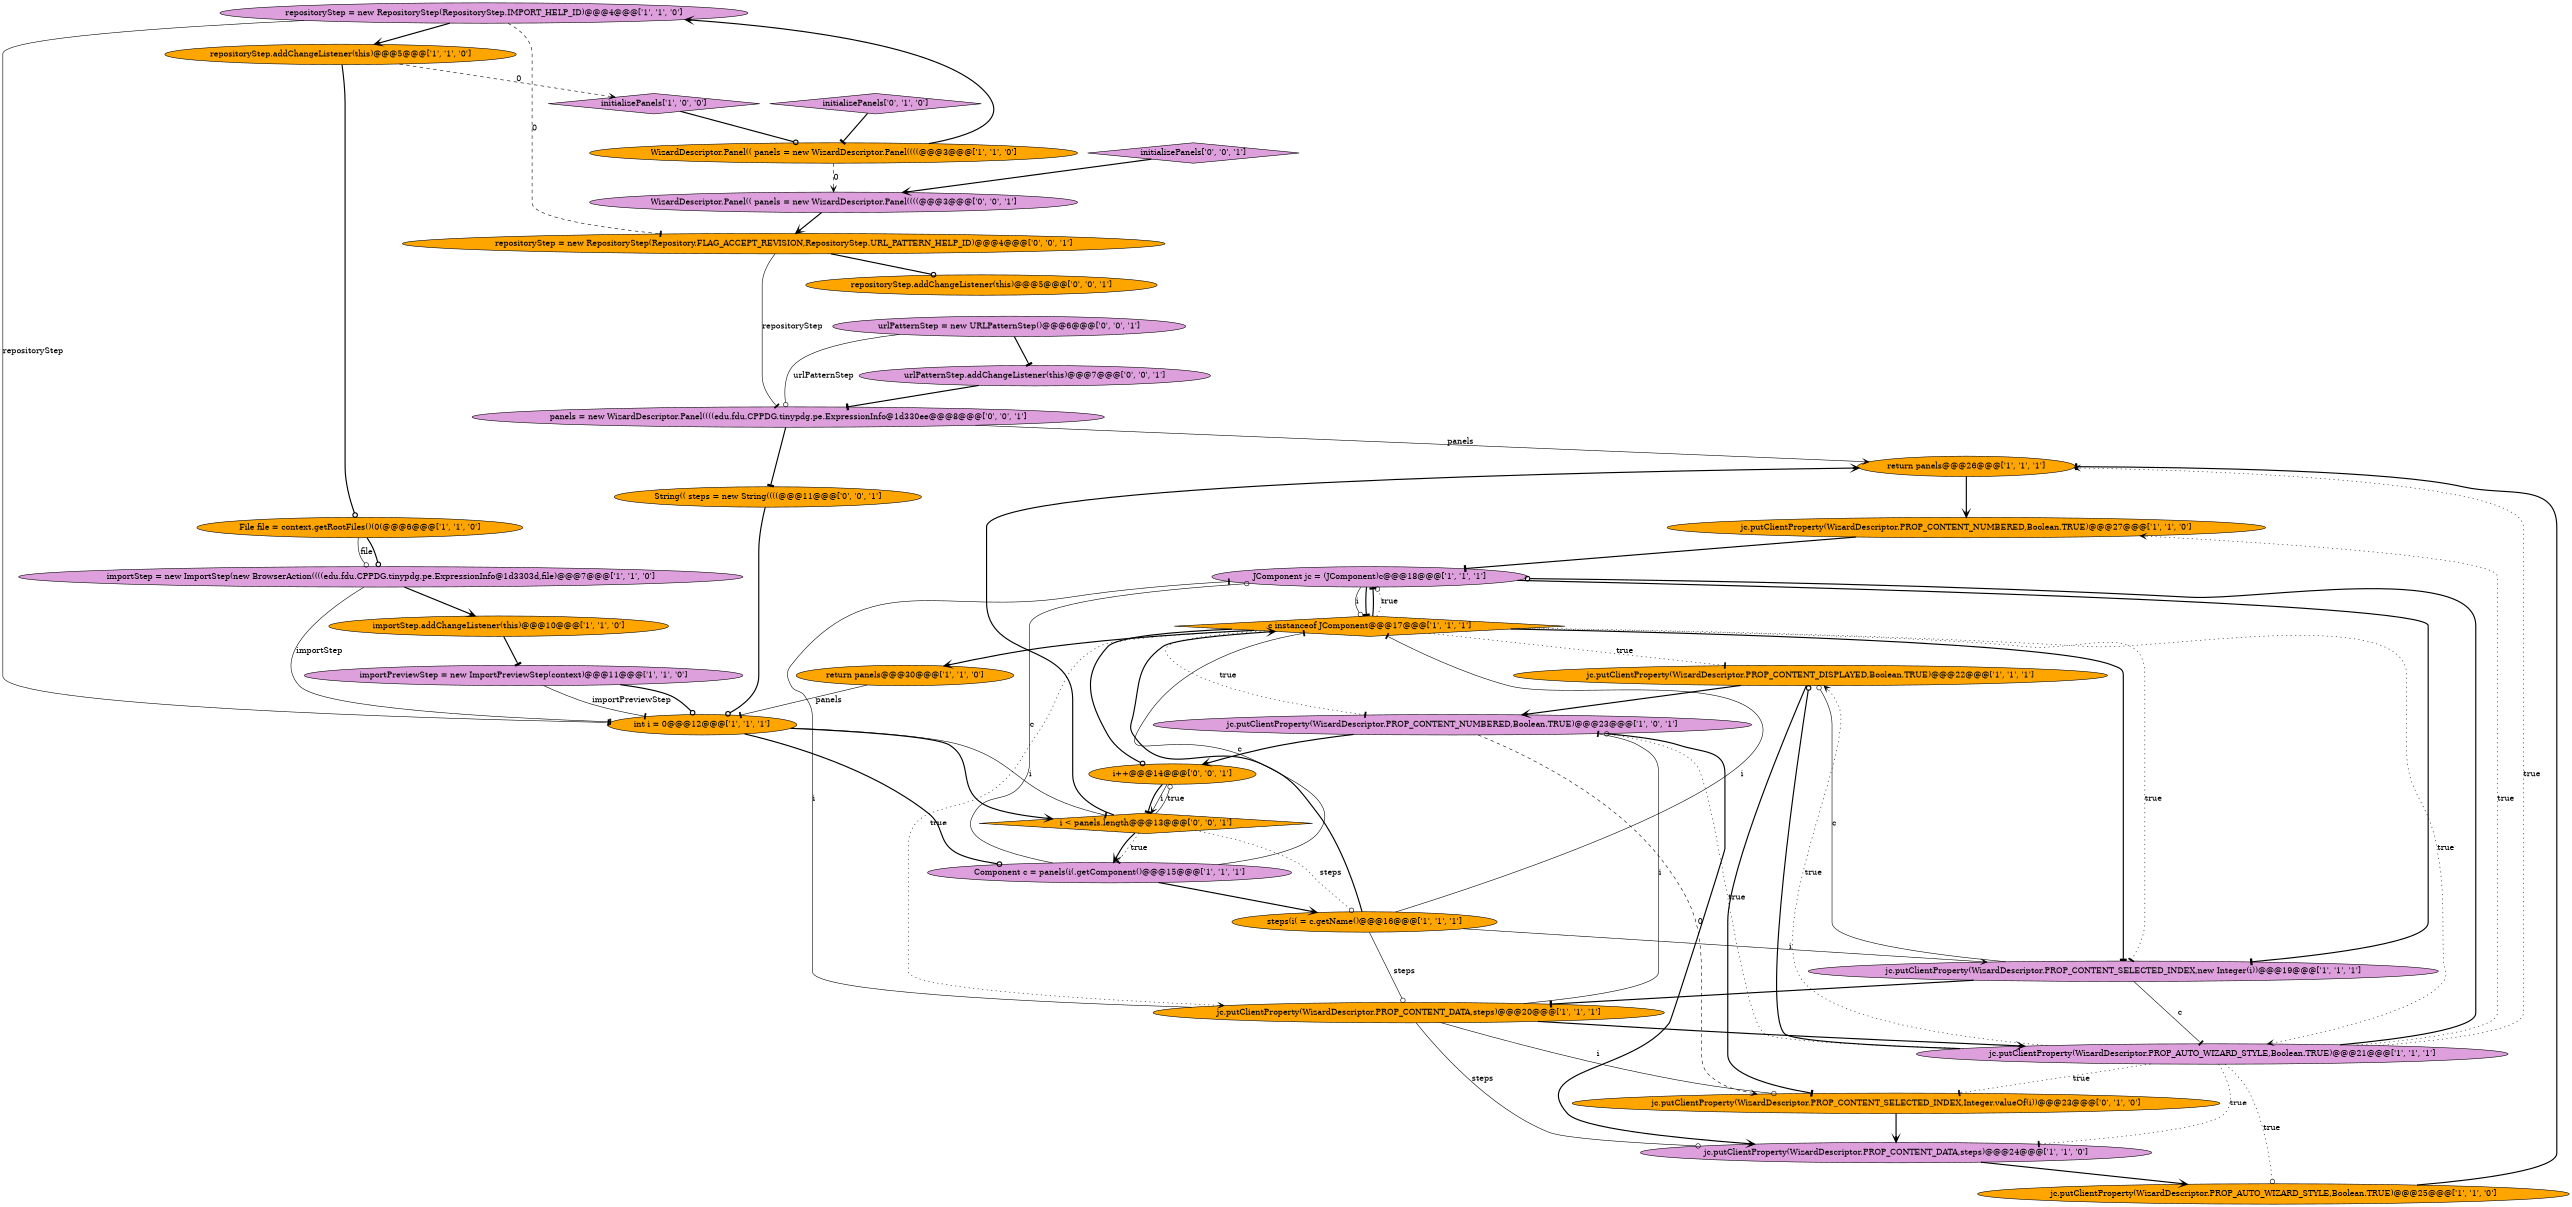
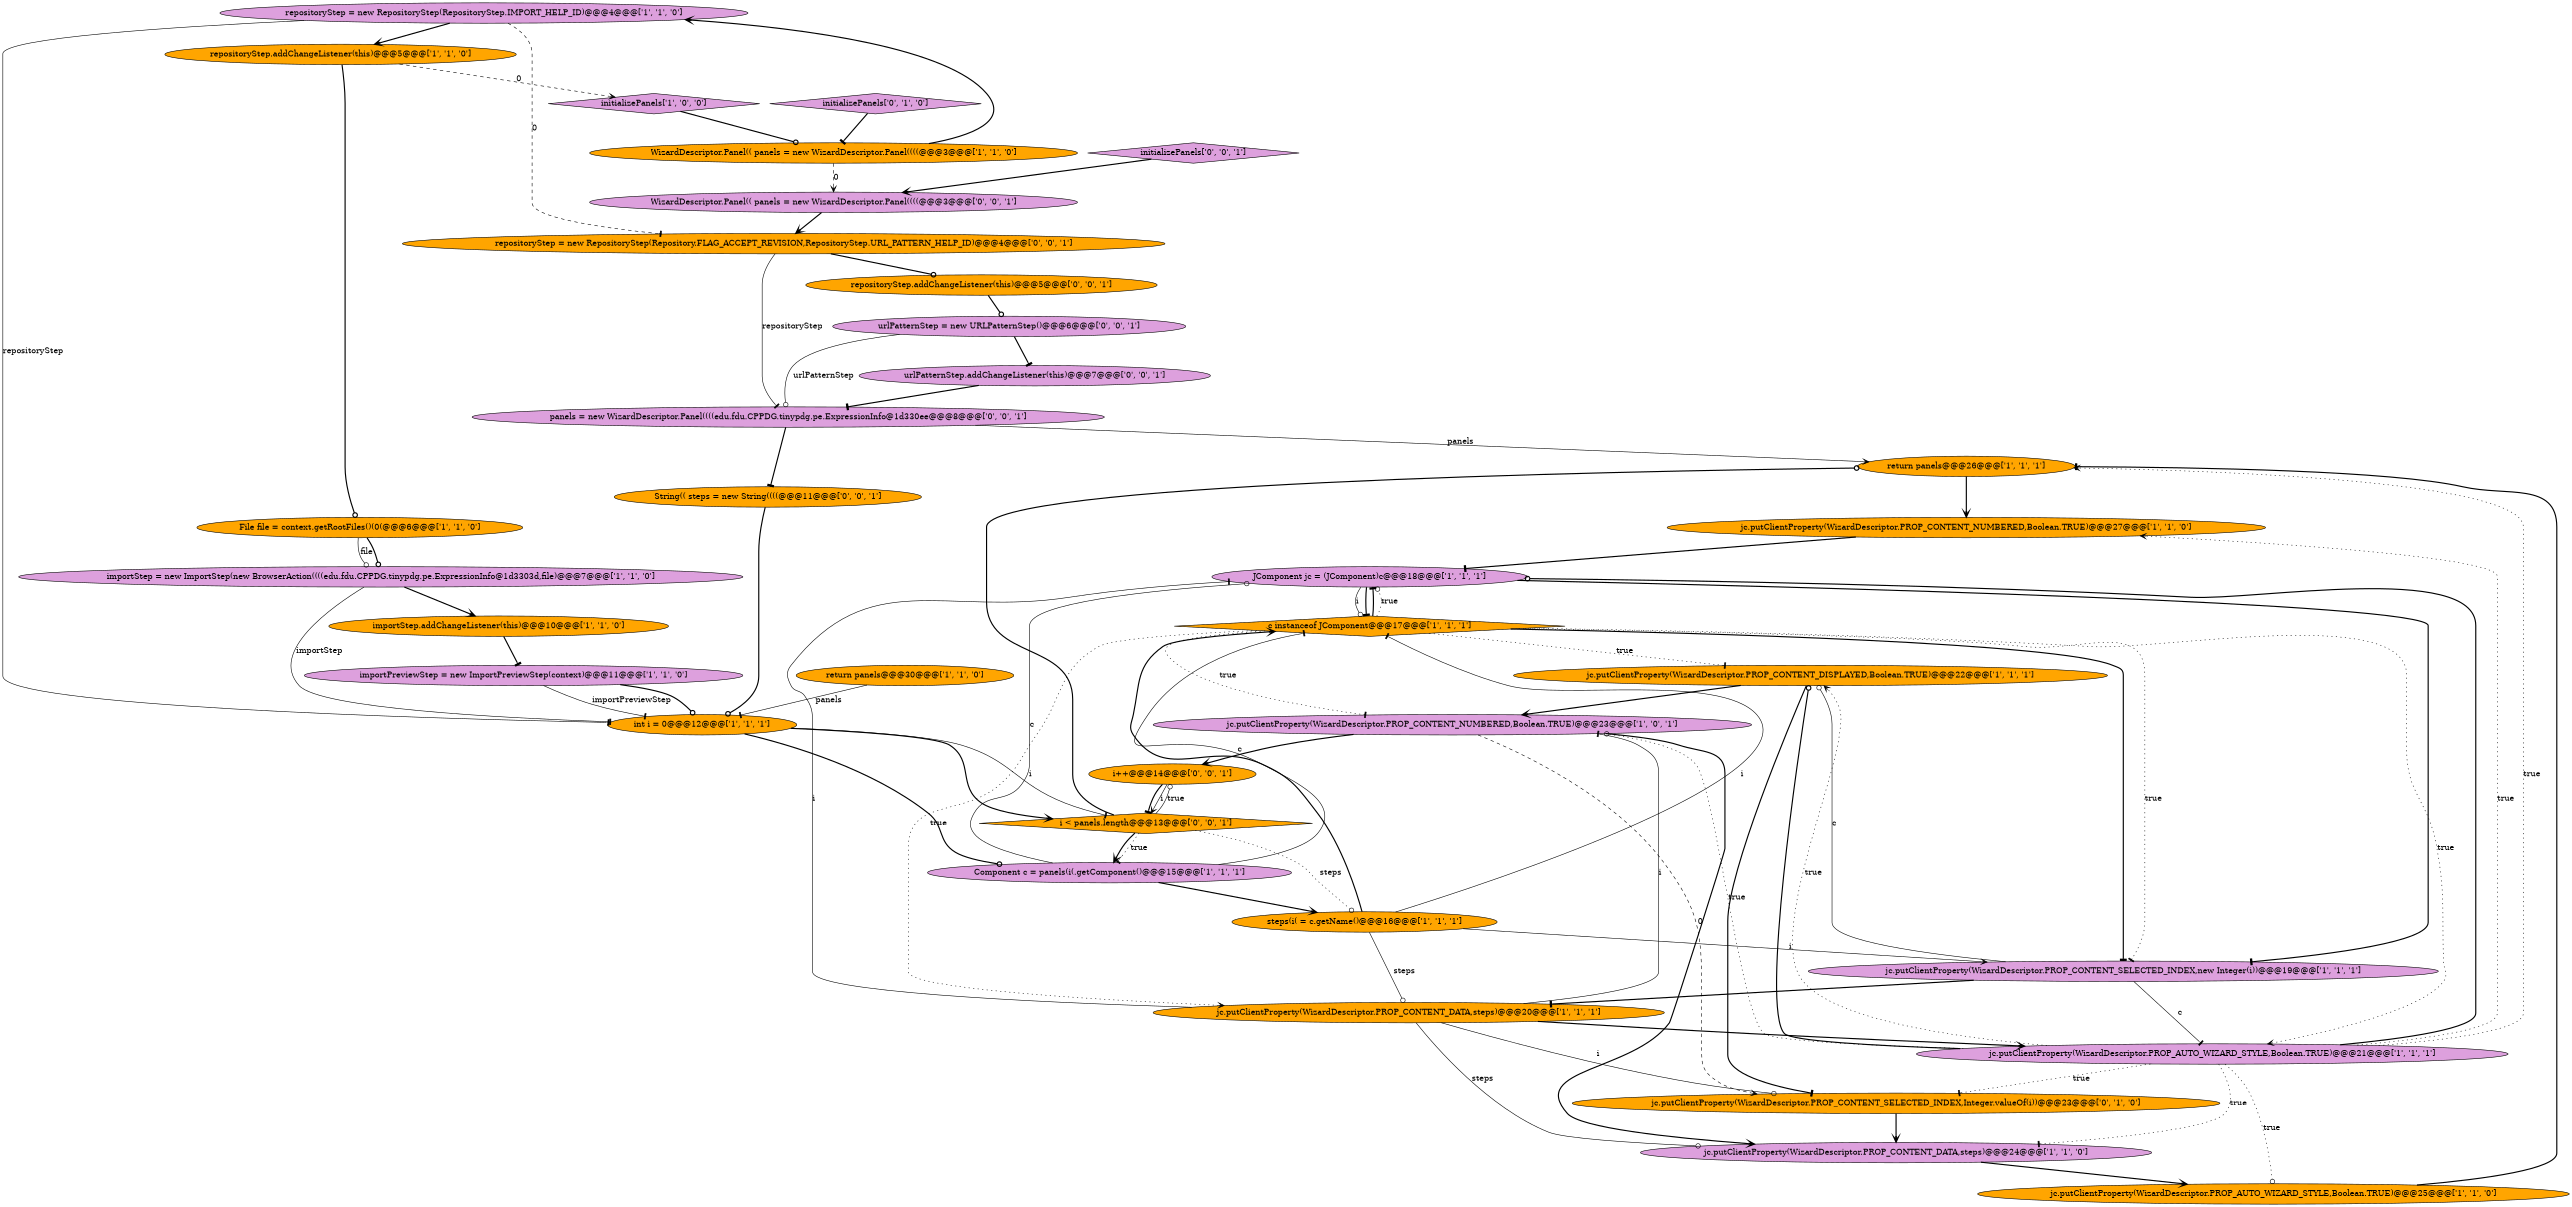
edge "repositoryStep.addChangeListener(this)@@@5@@@['0', '0', '1']" -> "urlPatternStep = new URLPatternStep()@@@6@@@['0', '0', '1']": added
edge "i < panels.length@@@13@@@['0', '0', '1']" -> "return panels@@@26@@@['1', '1', '1']": arrowhead vee -> odot
edge "c instanceof JComponent@@@17@@@['1', '1', '1']" -> "return panels@@@30@@@['1', '1', '0']": removed
edge "c instanceof JComponent@@@17@@@['1', '1', '1']" -> "i++@@@14@@@['0', '0', '1']": removed
